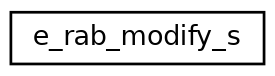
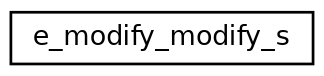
node "e_rab_modify_s": label "e_rab_modify_s" -> "e_modify_modify_s"
